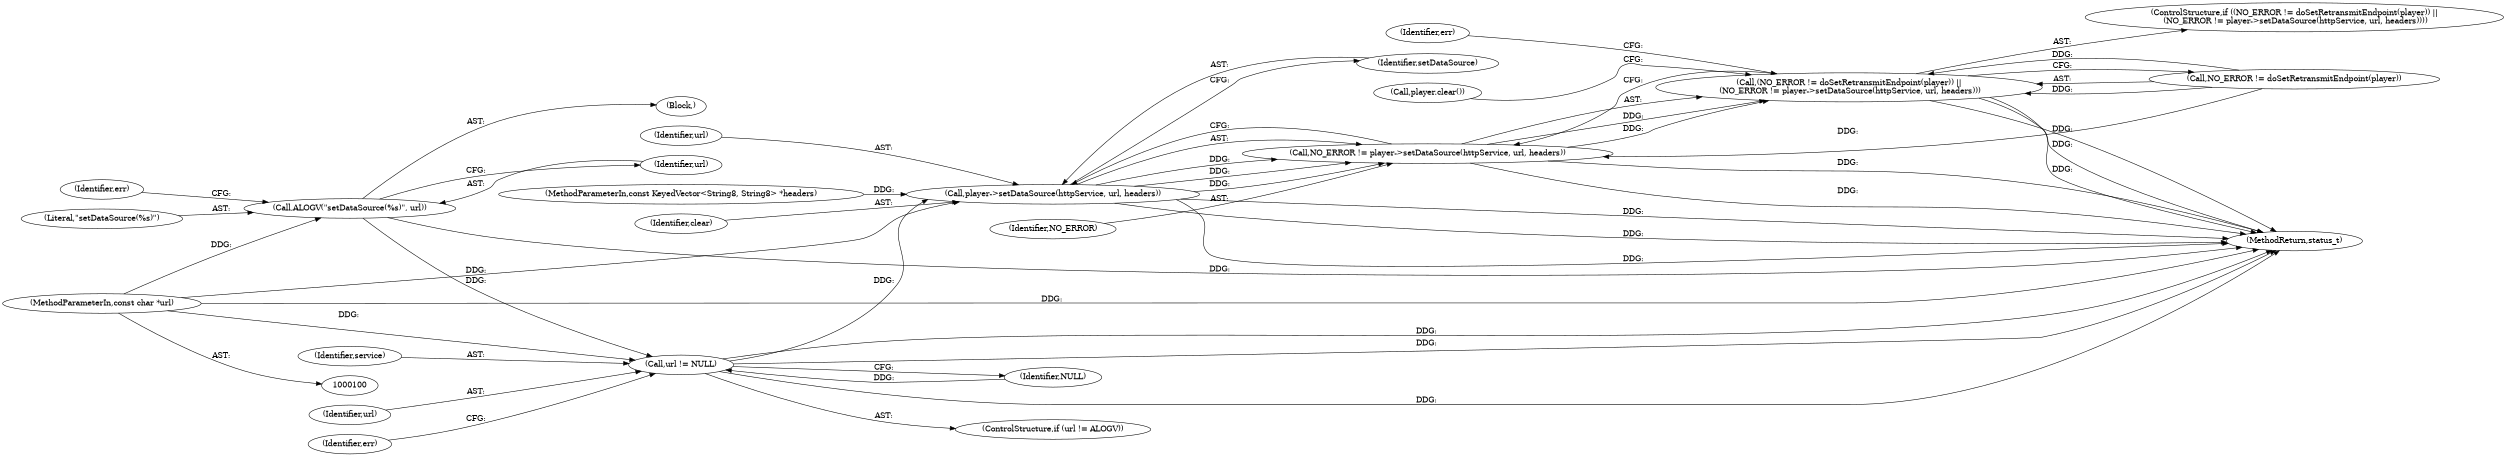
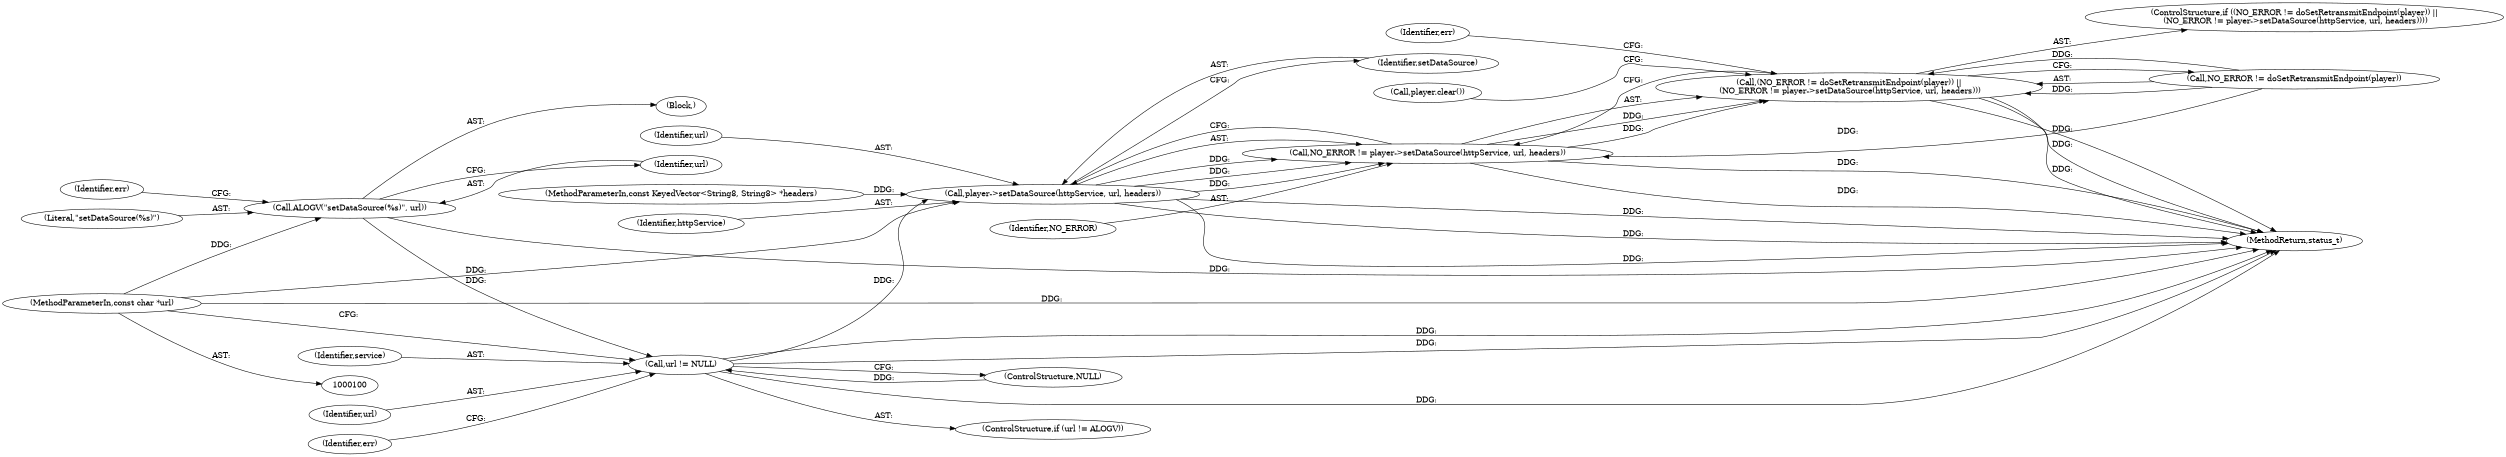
node "(Identifier,clear)": label "(Identifier,clear)" -> "(Identifier,httpService)"
edge "(MethodParameterIn,const char *url)" -> "(Call,url != NULL)": label "DDG: " -> "CFG: "
node "(Identifier,NULL)": label "(Identifier,NULL)" -> "(ControlStructure,NULL)"
